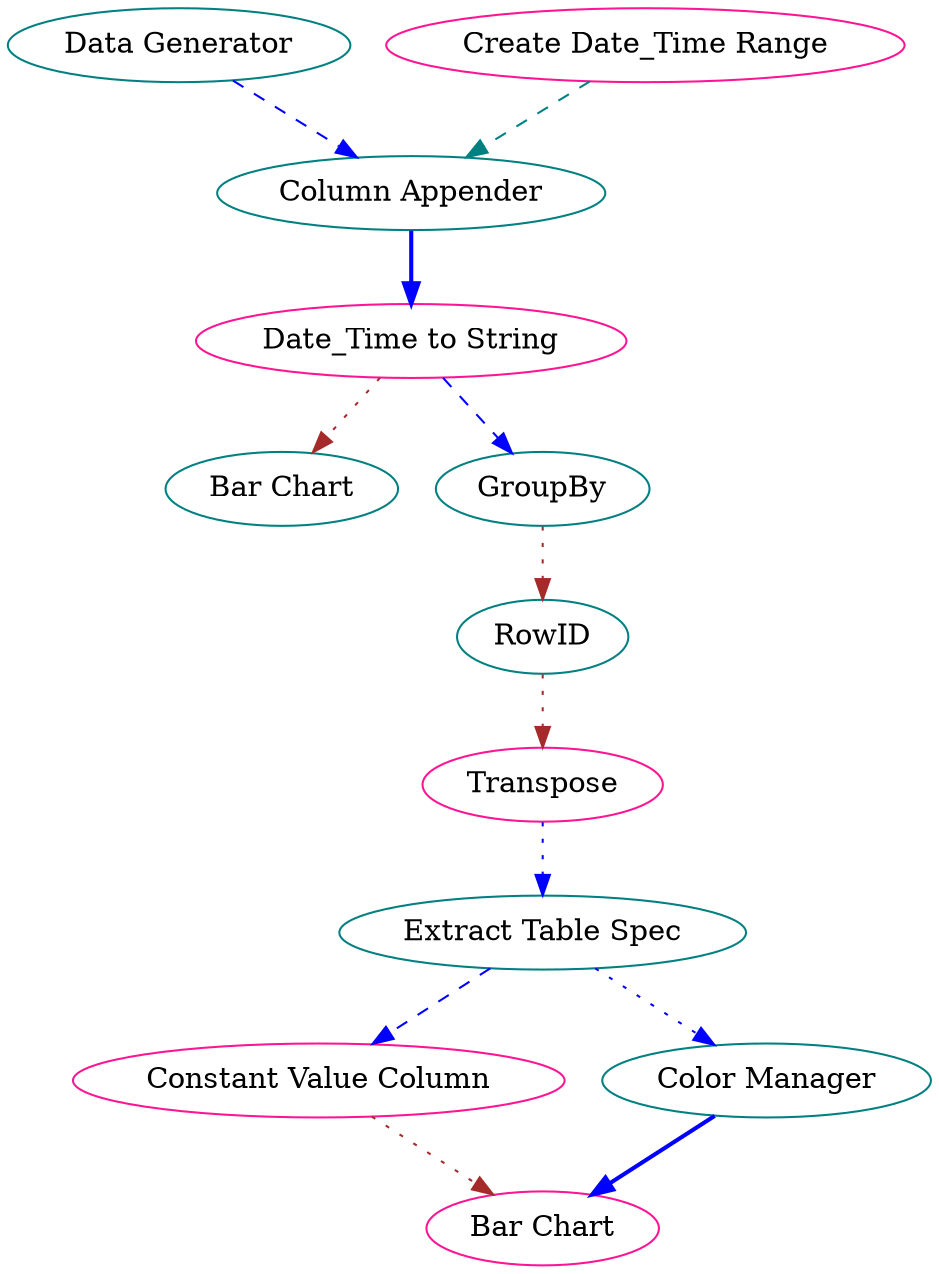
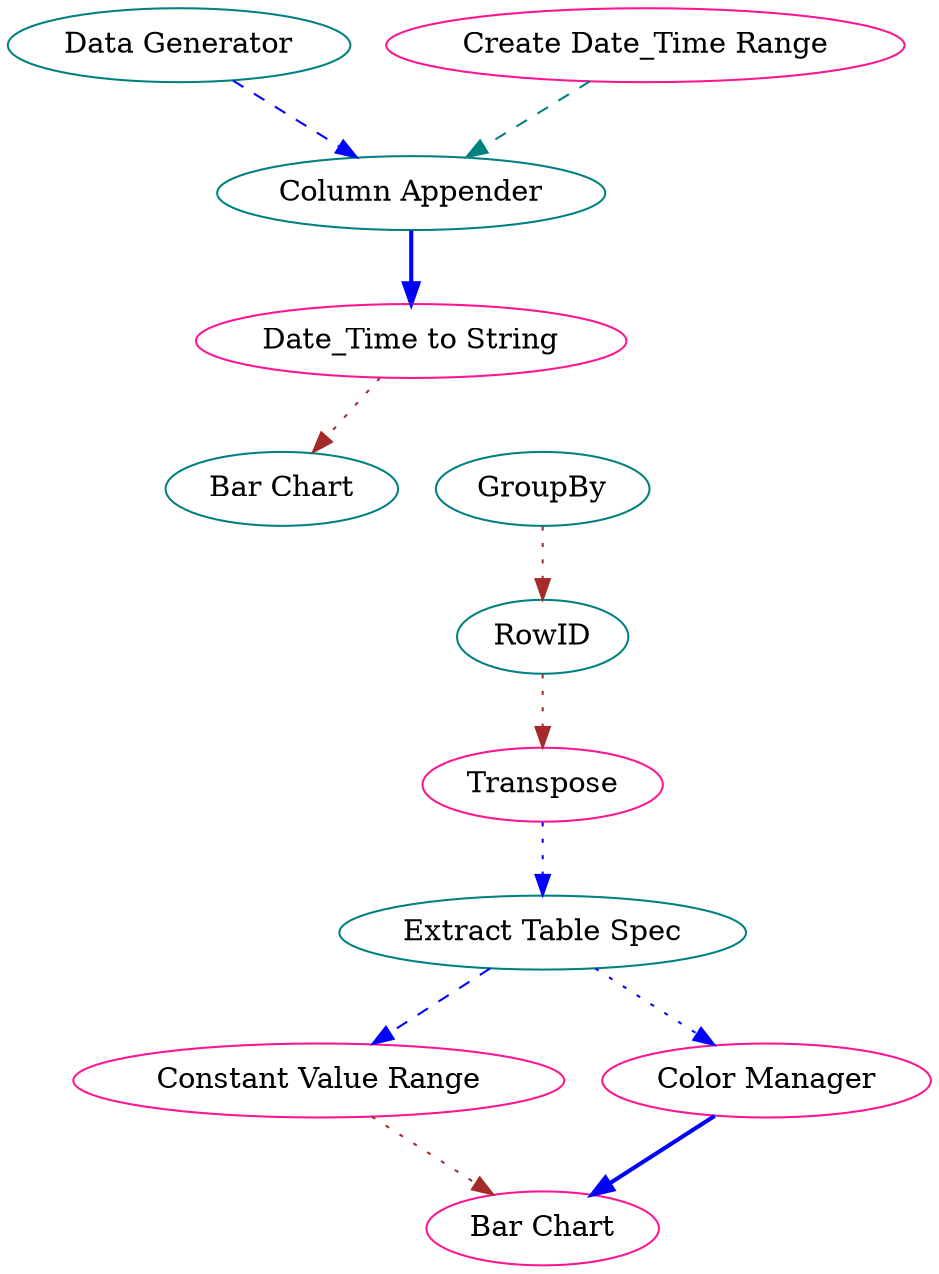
edge "Date_Time to String" -> "GroupBy": removed
node "Constant Value Column": label "Constant Value Column" -> "Constant Value Range"
node "Color Manager": color teal -> deeppink
